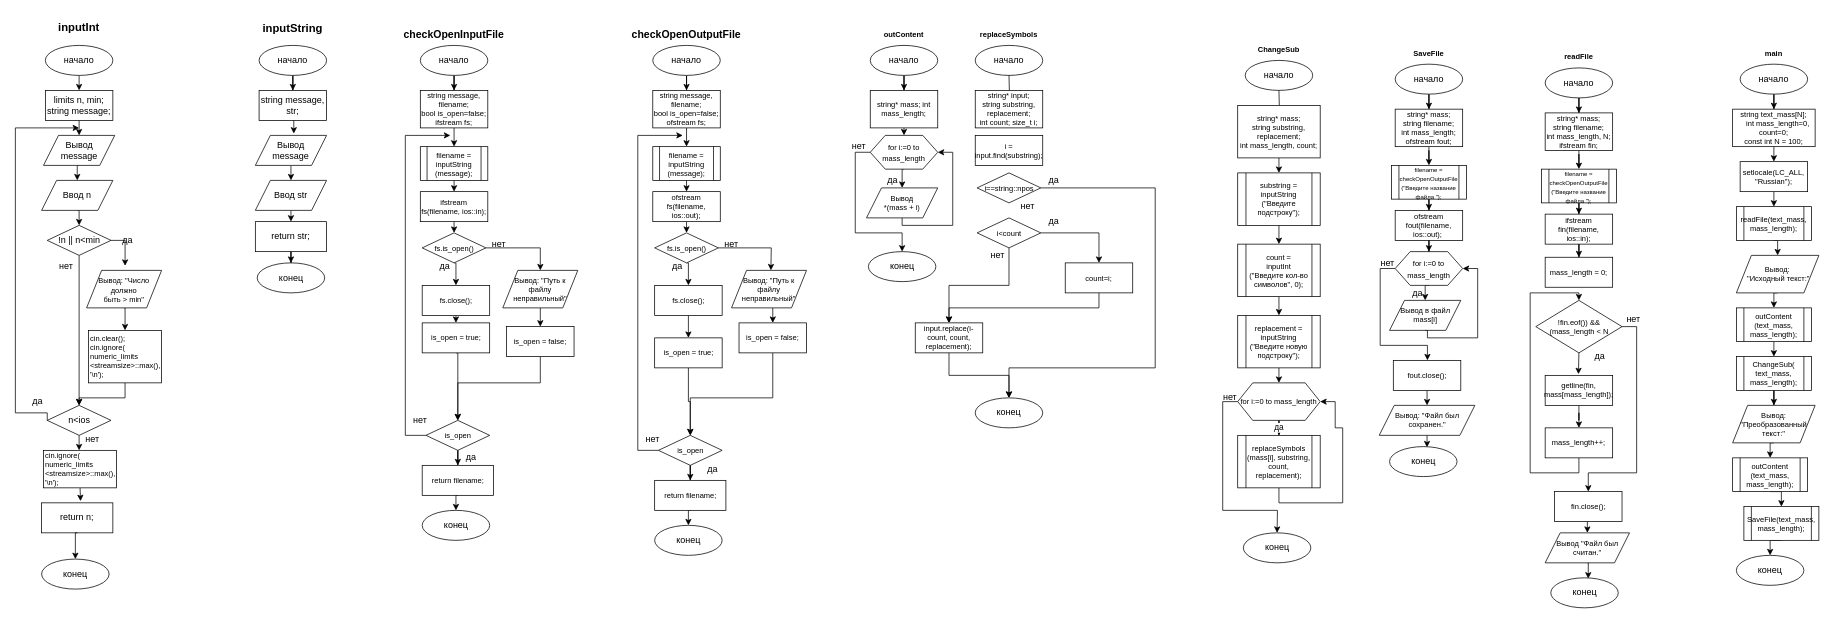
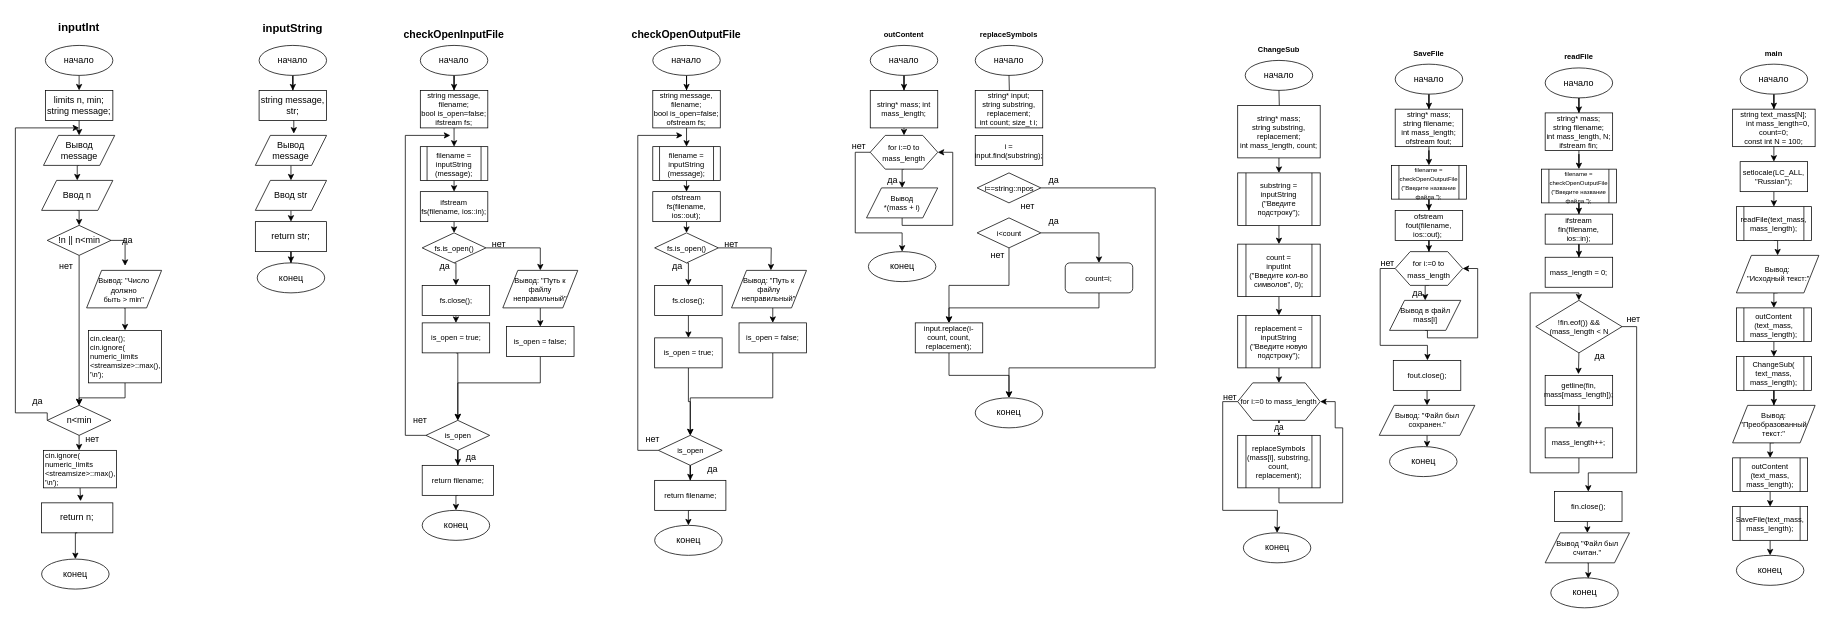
node "count=i;": shape rectangle -> rounded rectangle
node "n<ios": label "n<ios" -> "n<min"
node "SaveFile(text_mass, mass_length);": moved (1782, 524) -> (1770, 524)
